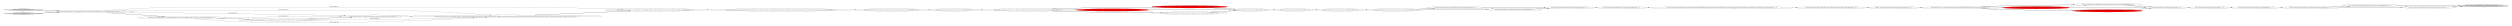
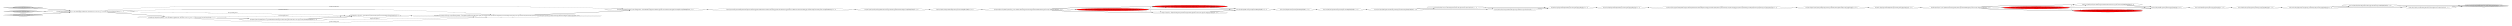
node "testGetDatasourceLoadstatusSimple['0', '0', '1']": added
